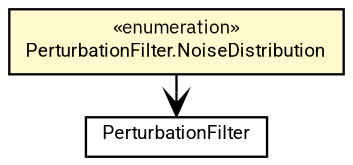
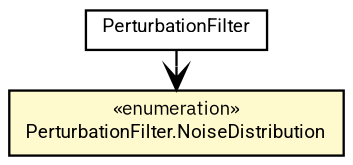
edge "PerturbationFilter.NoiseDistribution" -> "PerturbationFilter": reversed
